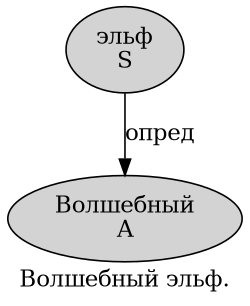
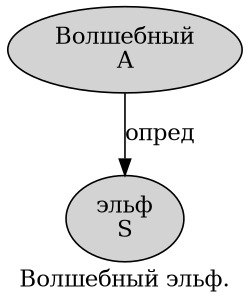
edge "эльф S" -> "Волшебный A": reversed
